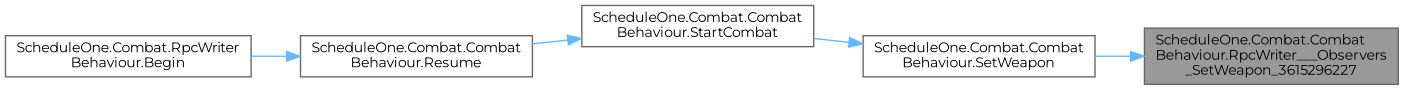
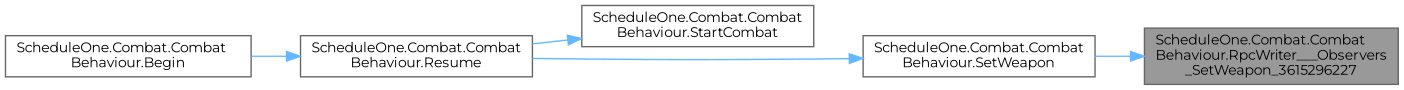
edge "ScheduleOne.Combat.Combat Behaviour.StartCombat" -> "ScheduleOne.Combat.Combat Behaviour.SetWeapon": now "ScheduleOne.Combat.Combat Behaviour.Resume" -> "ScheduleOne.Combat.Combat Behaviour.SetWeapon"
node "ScheduleOne.Combat.RpcWriter Behaviour.Begin": label "ScheduleOne.Combat.RpcWriter Behaviour.Begin" -> "ScheduleOne.Combat.Combat Behaviour.Begin"
